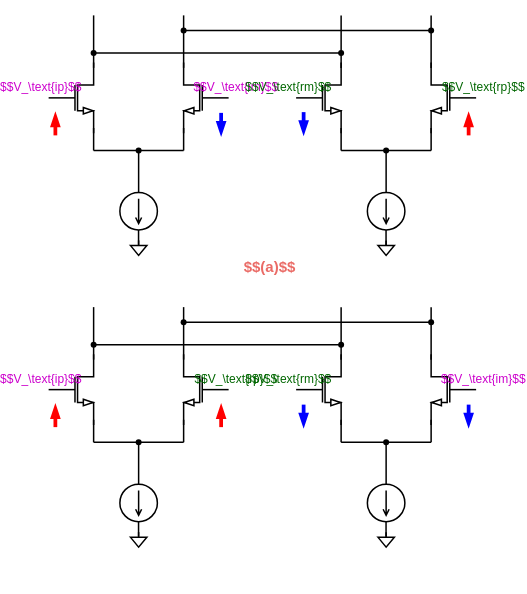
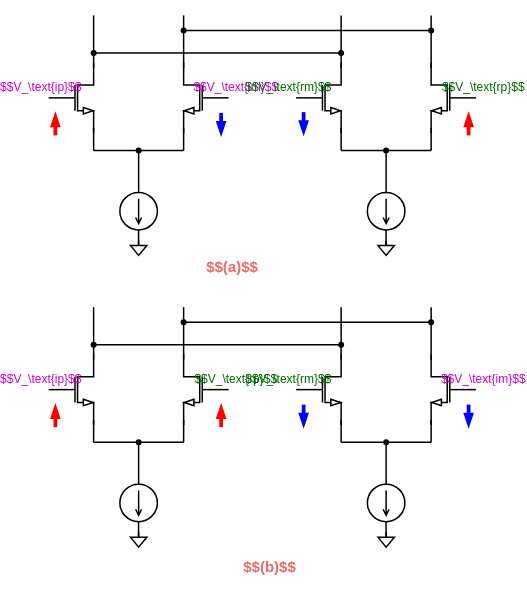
node "$$(a)$$": moved (270, 267) -> (232, 267)
node "$$(b)$$": added
